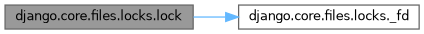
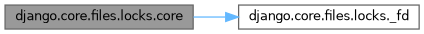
node "django.core.files.locks.lock": label "django.core.files.locks.lock" -> "django.core.files.locks.core"
